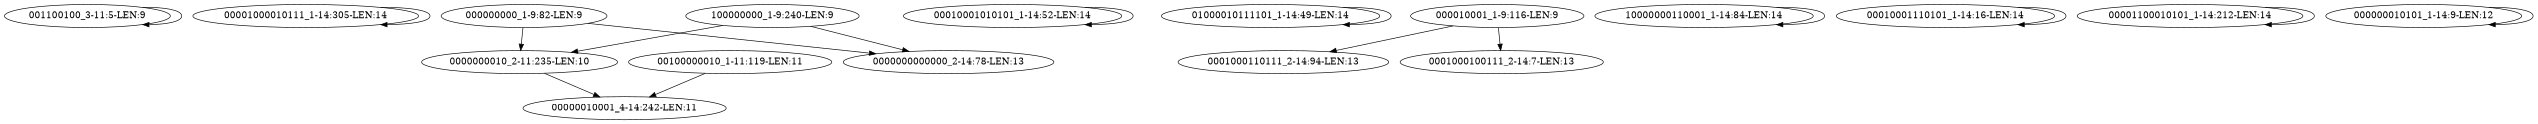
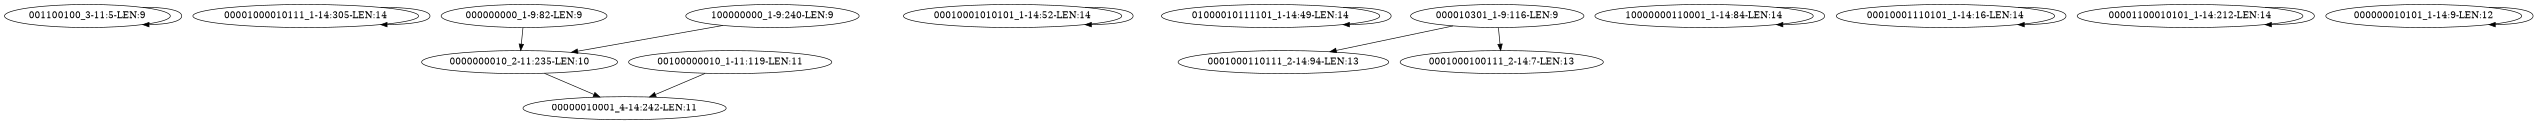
node "000010001_1-9:116-LEN:9": label "000010001_1-9:116-LEN:9" -> "000010301_1-9:116-LEN:9"
node "0000000000000_2-14:78-LEN:13": removed
